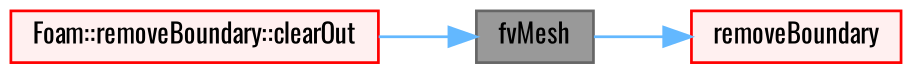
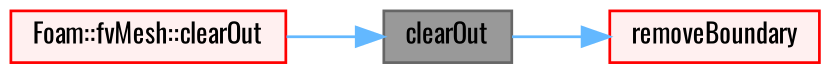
node "Foam::removeBoundary::clearOut": label "Foam::removeBoundary::clearOut" -> "Foam::fvMesh::clearOut"
node "fvMesh": label "fvMesh" -> "clearOut"
